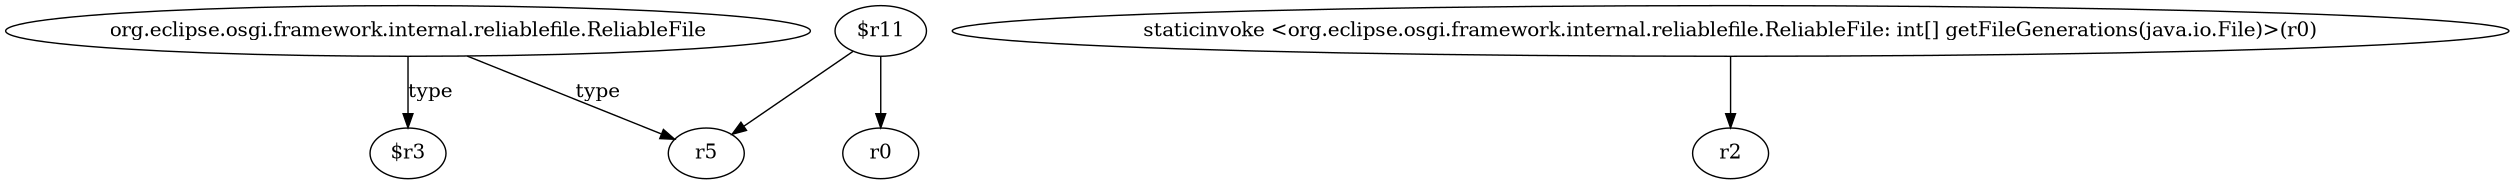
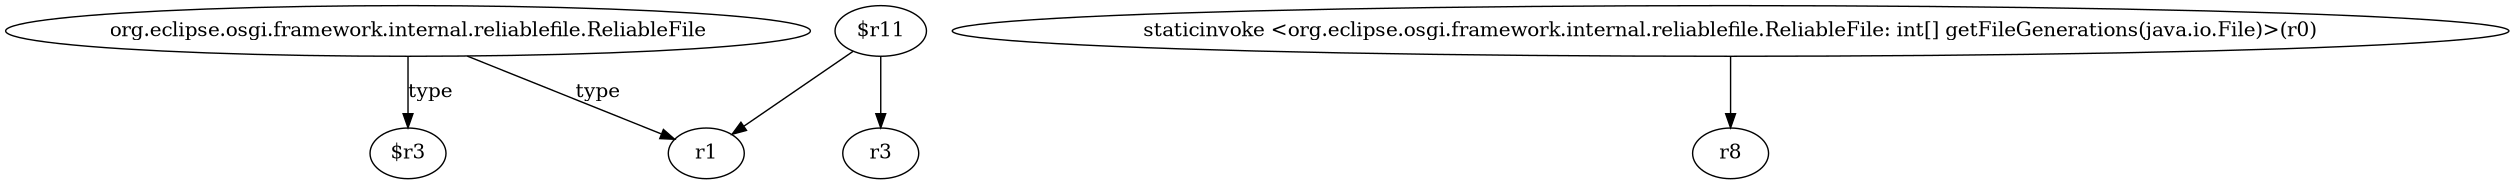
node "r5": label "r5" -> "r1"
node "r0": label "r0" -> "r3"
node "r2": label "r2" -> "r8"
